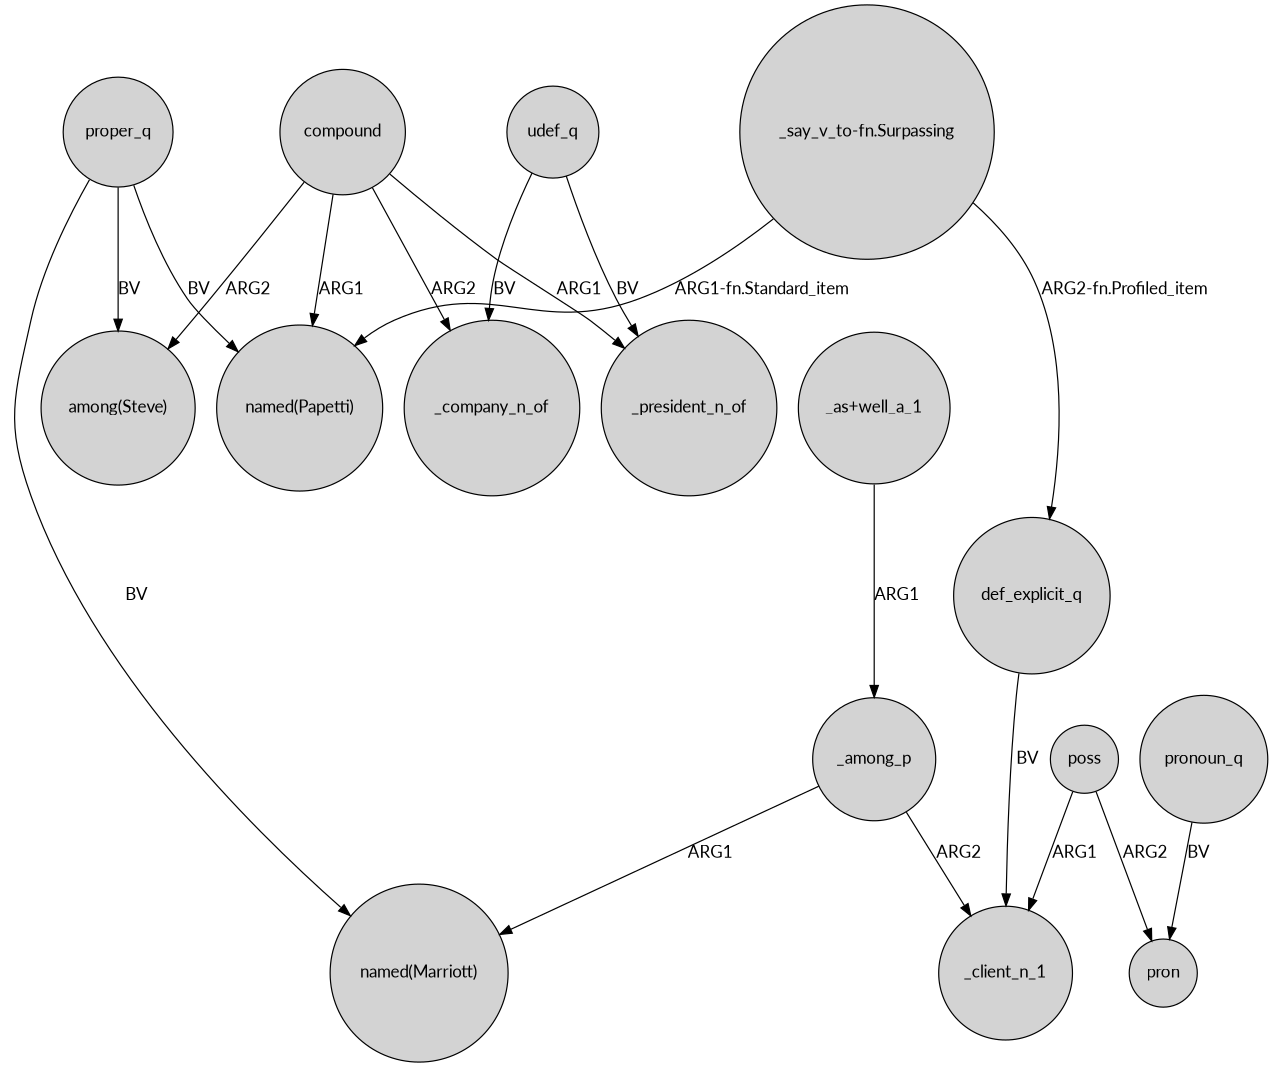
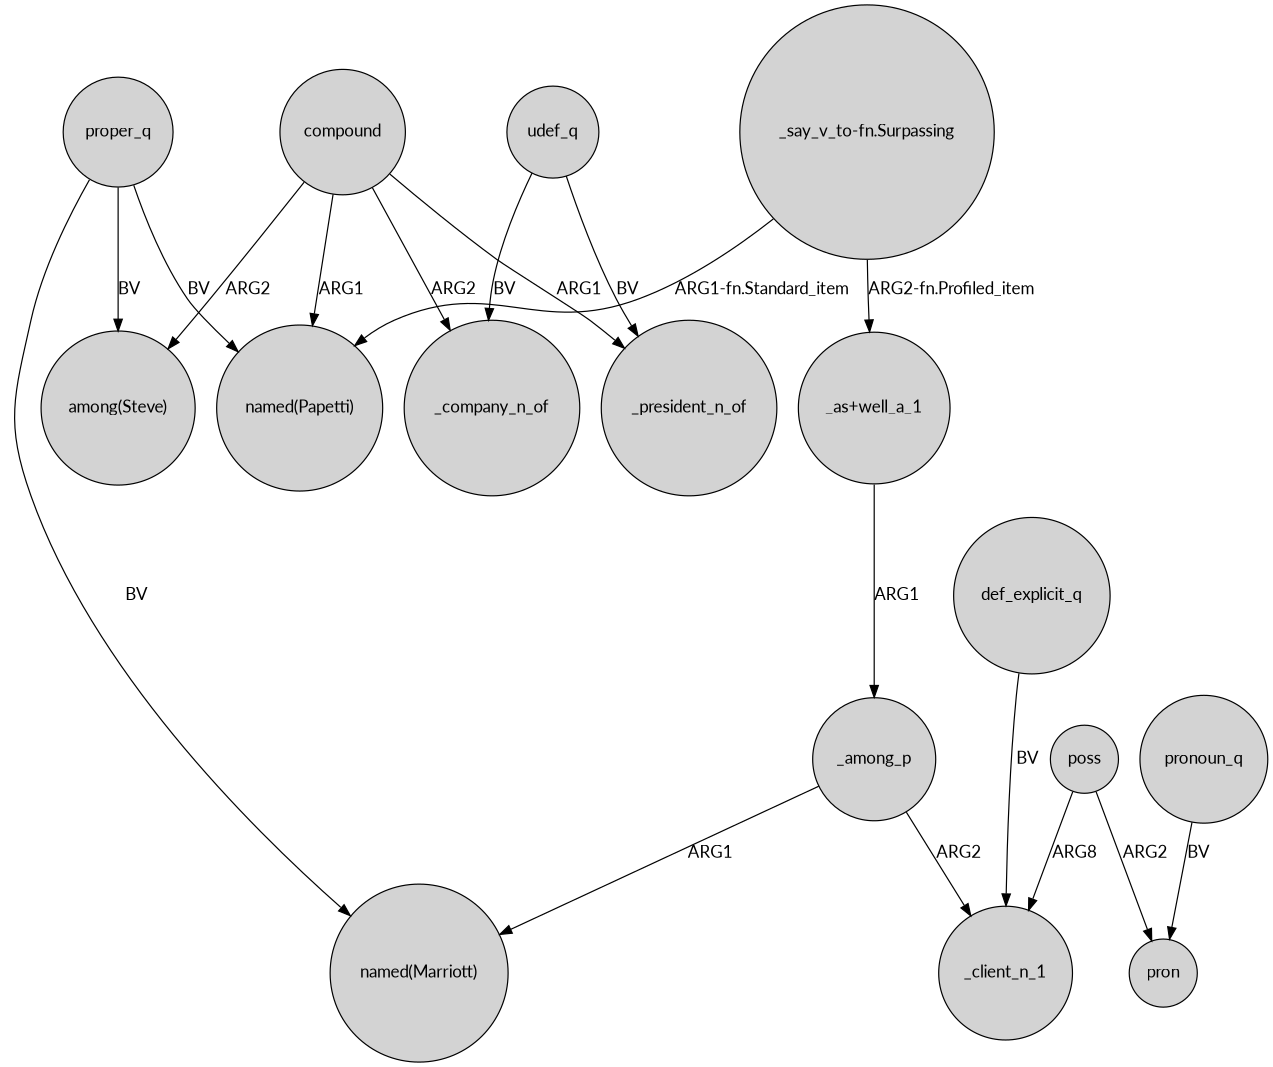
edge "_say_v_to-fn.Surpassing" -> "def_explicit_q": now "_say_v_to-fn.Surpassing" -> "_as+well_a_1"
edge "poss" -> "_client_n_1": label "ARG1" -> "ARG8"
